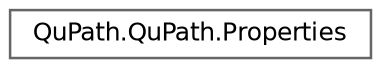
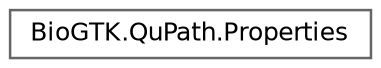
node "QuPath.QuPath.Properties": label "QuPath.QuPath.Properties" -> "BioGTK.QuPath.Properties"
